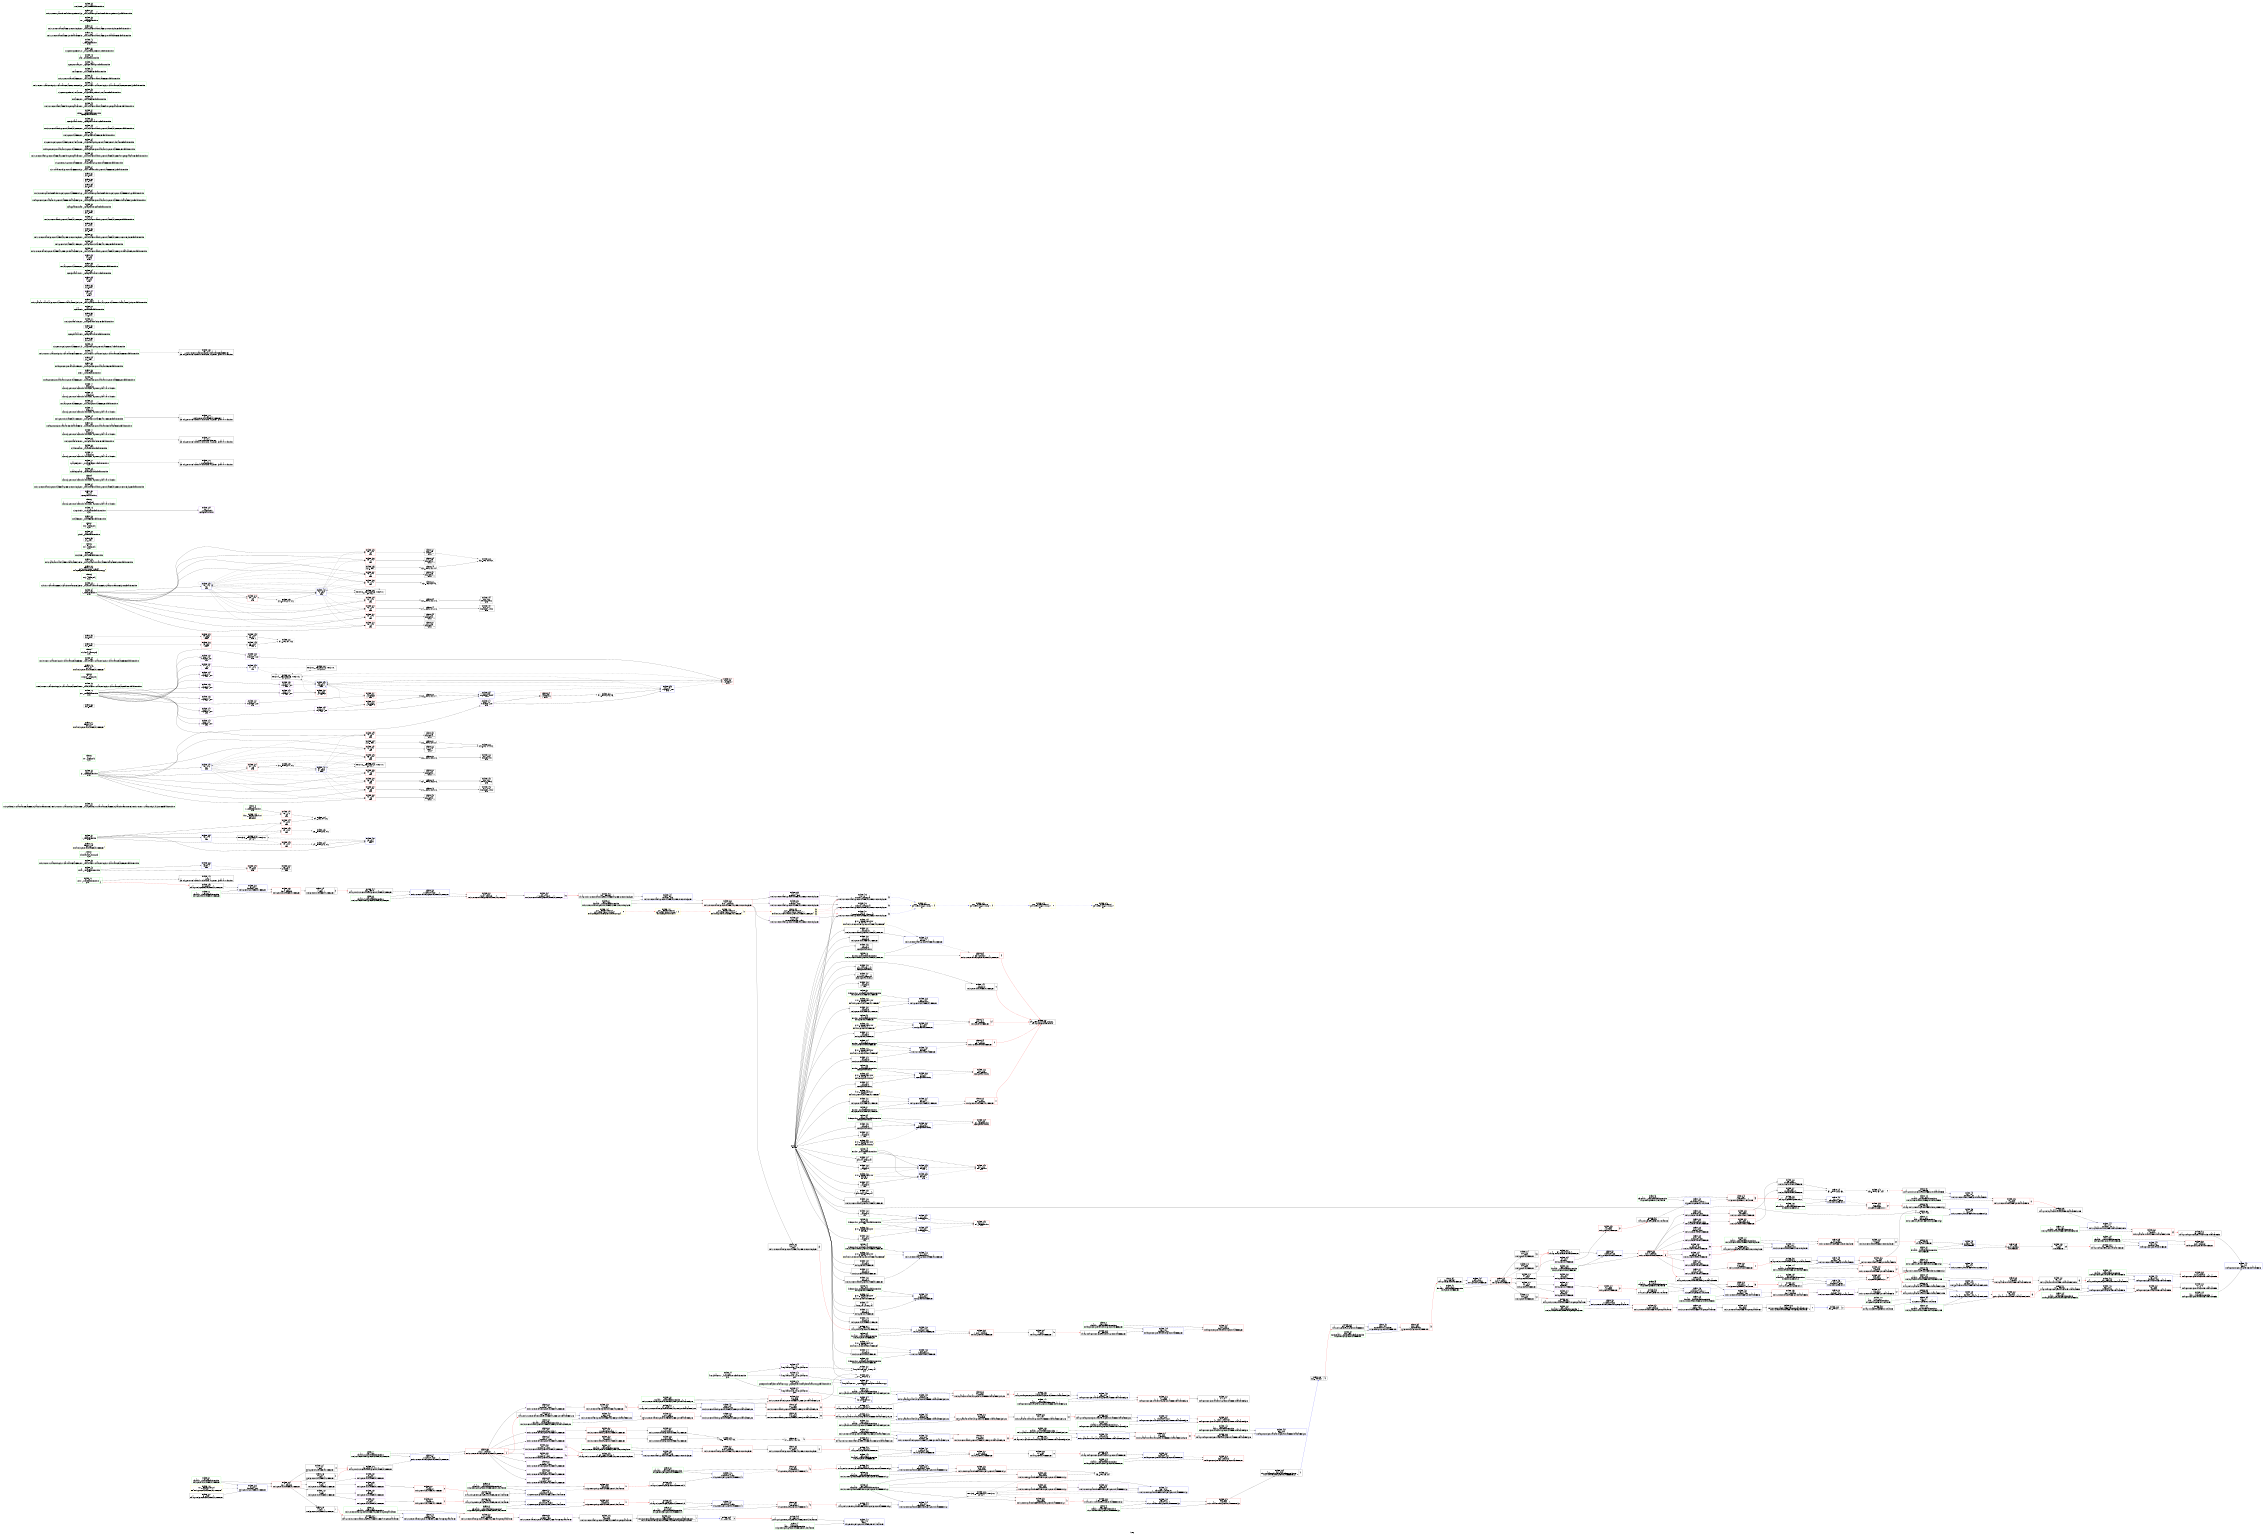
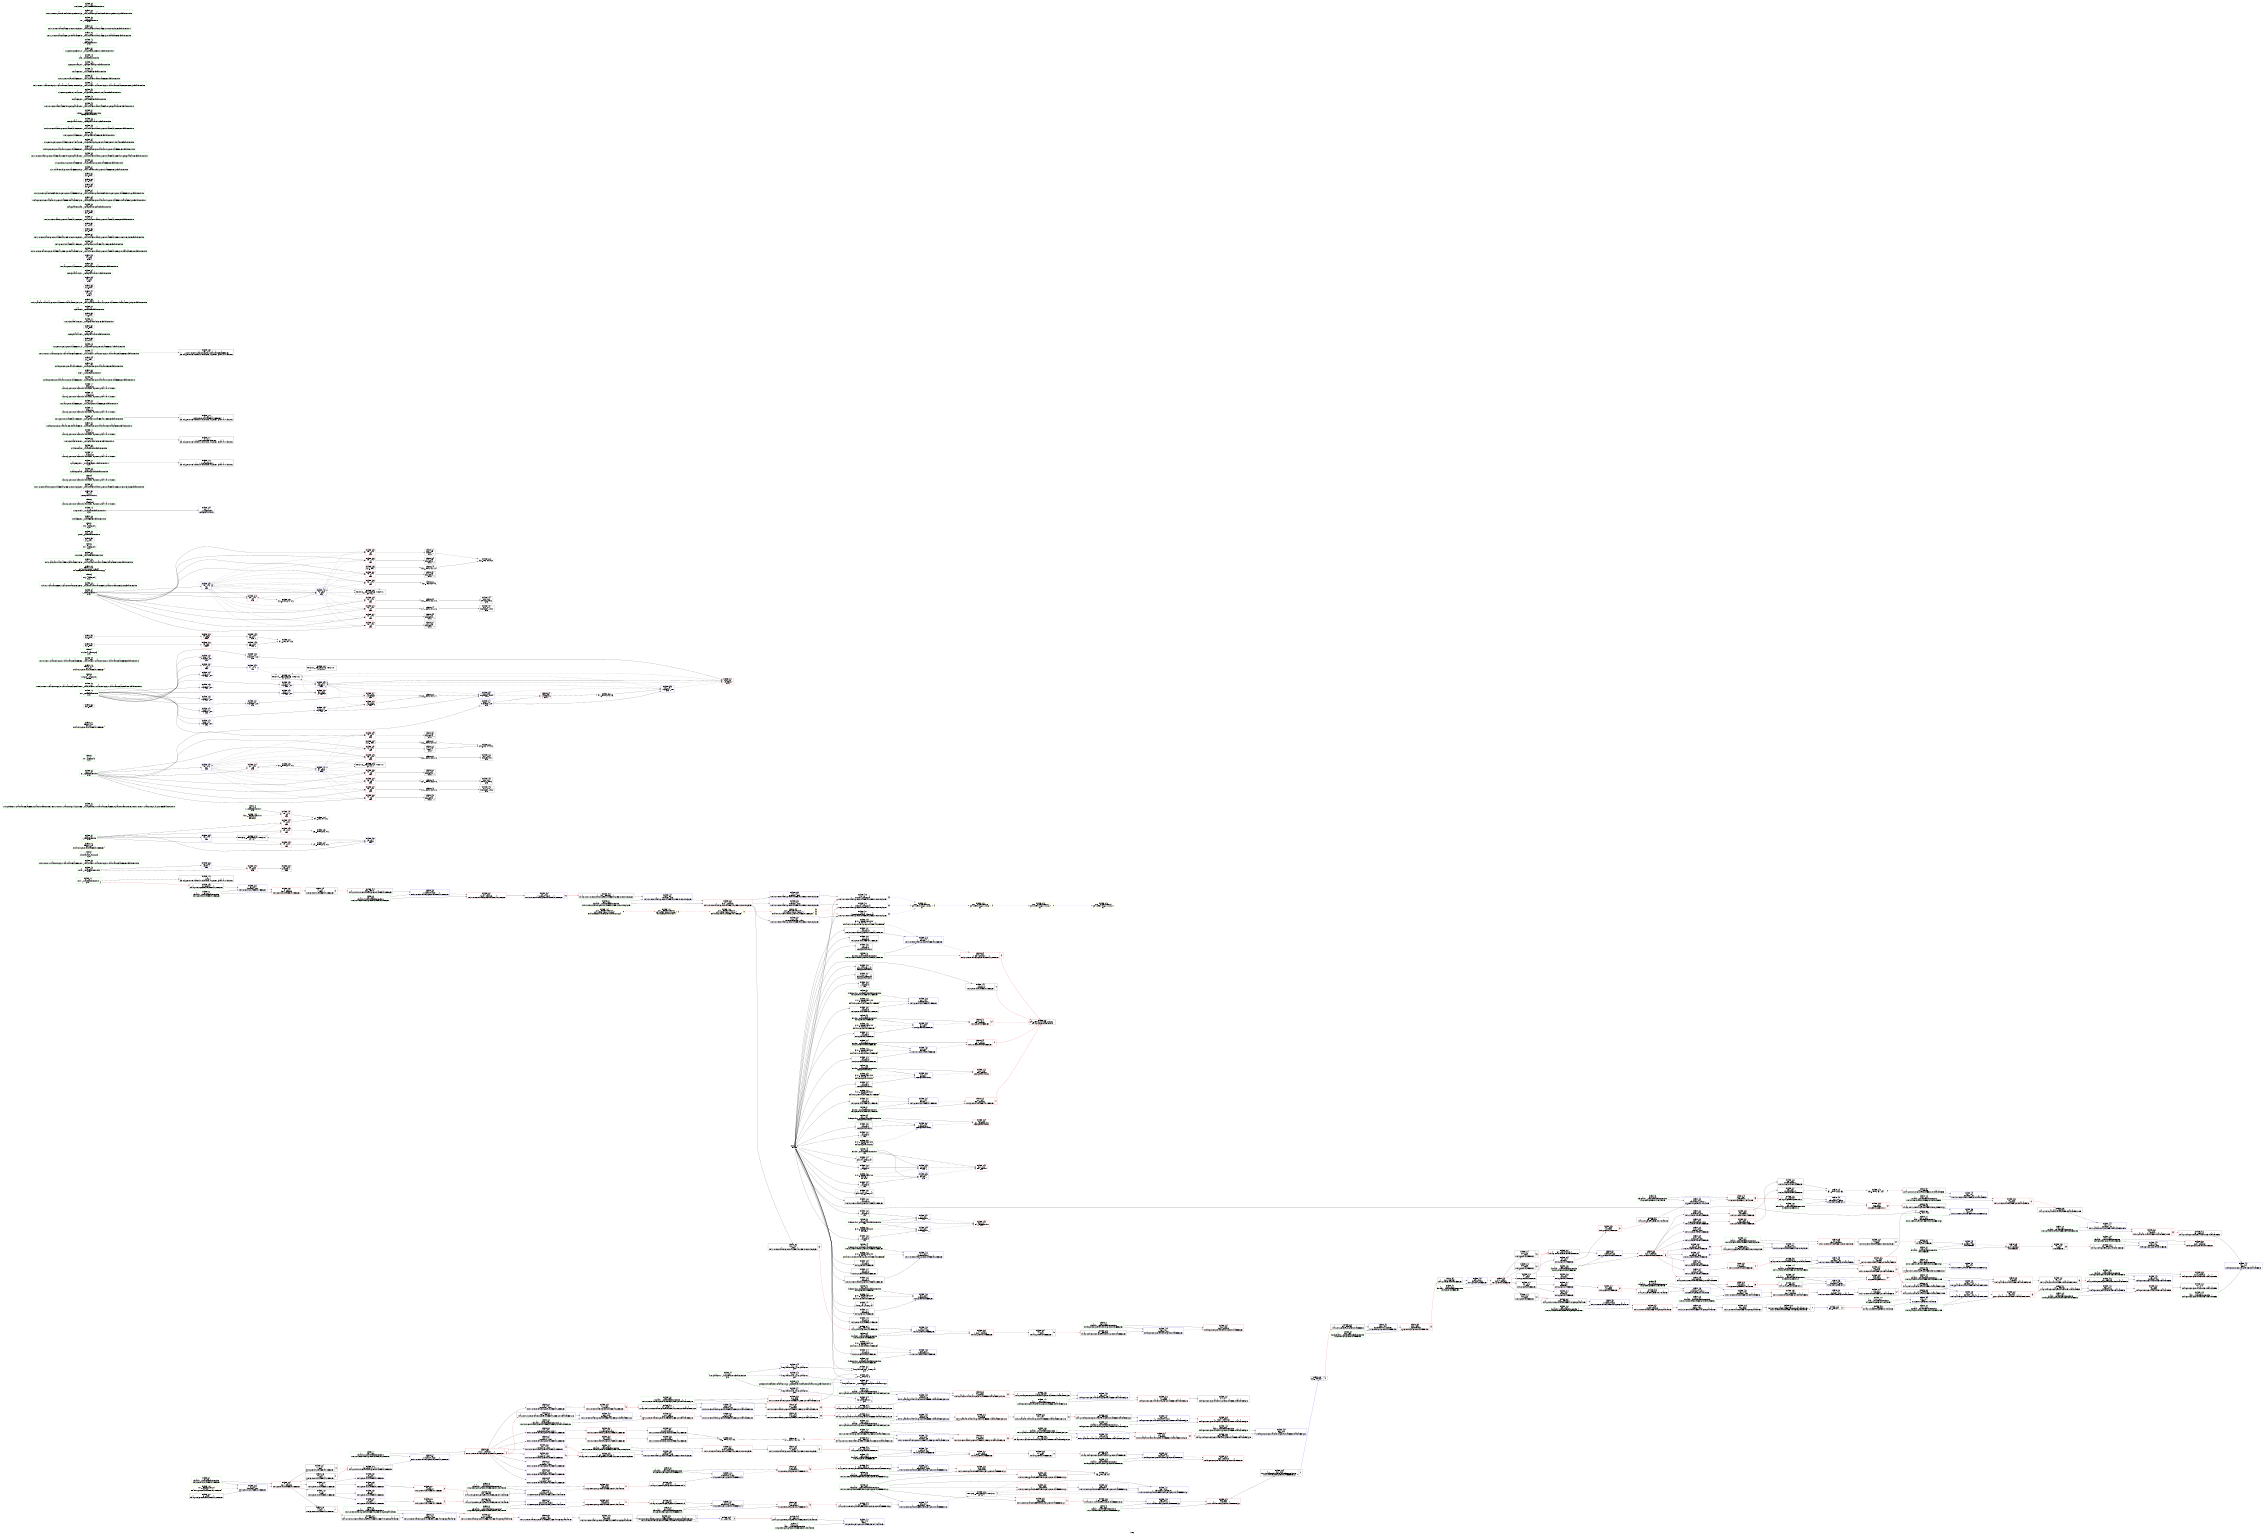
node "NodeID: 157": text "__ctors_global_var_init.2" -> "__cxx_global_var_init.2"
